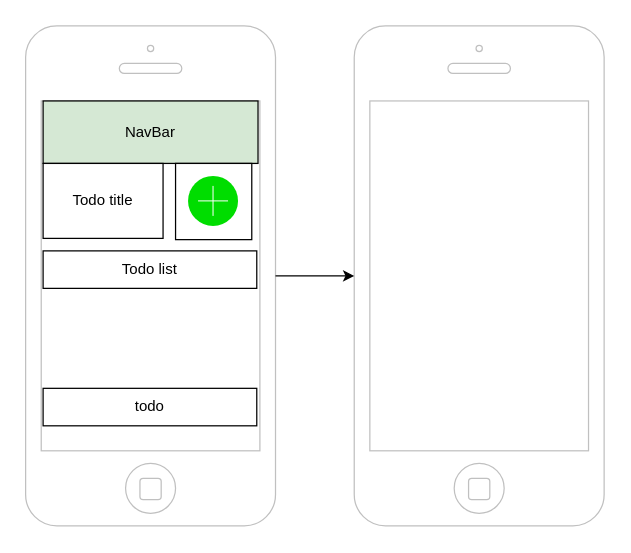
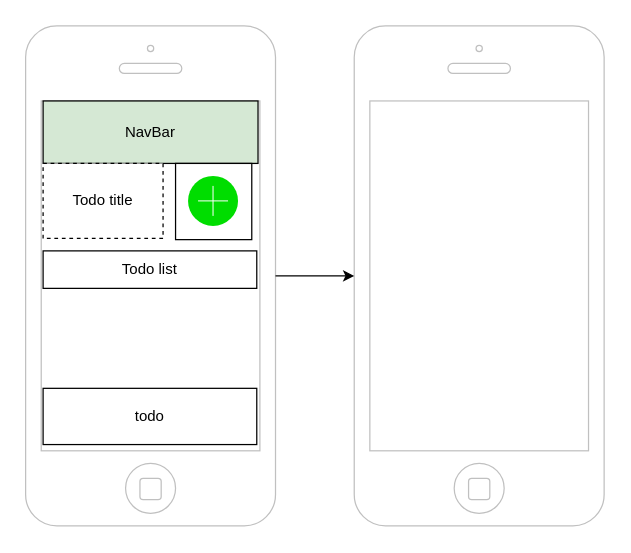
node "Todo title": style solid -> dashed
node "todo": size 214x38 -> 214x56
